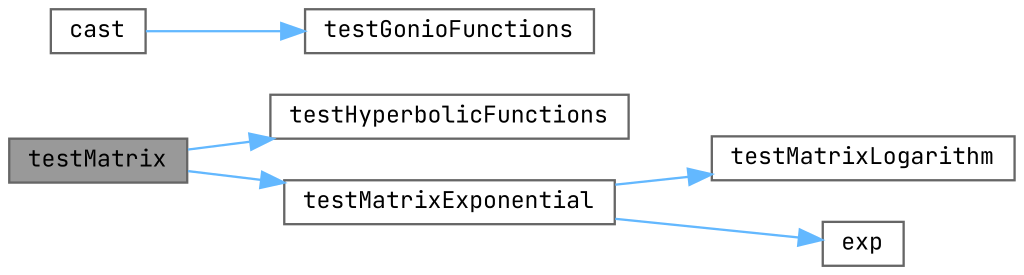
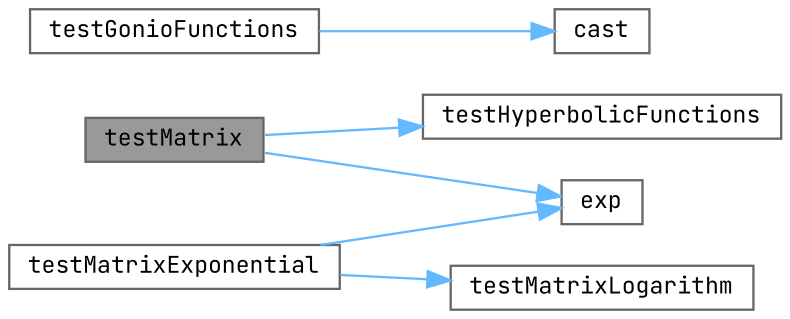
edge "cast" -> "testGonioFunctions": reversed
edge "testMatrix" -> "testMatrixExponential": now "testMatrix" -> "exp"
